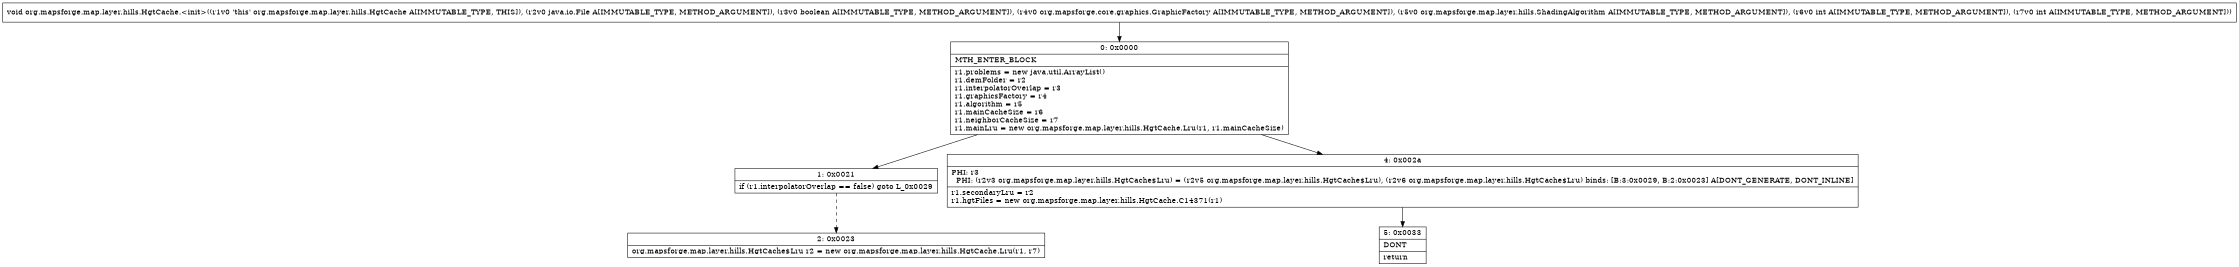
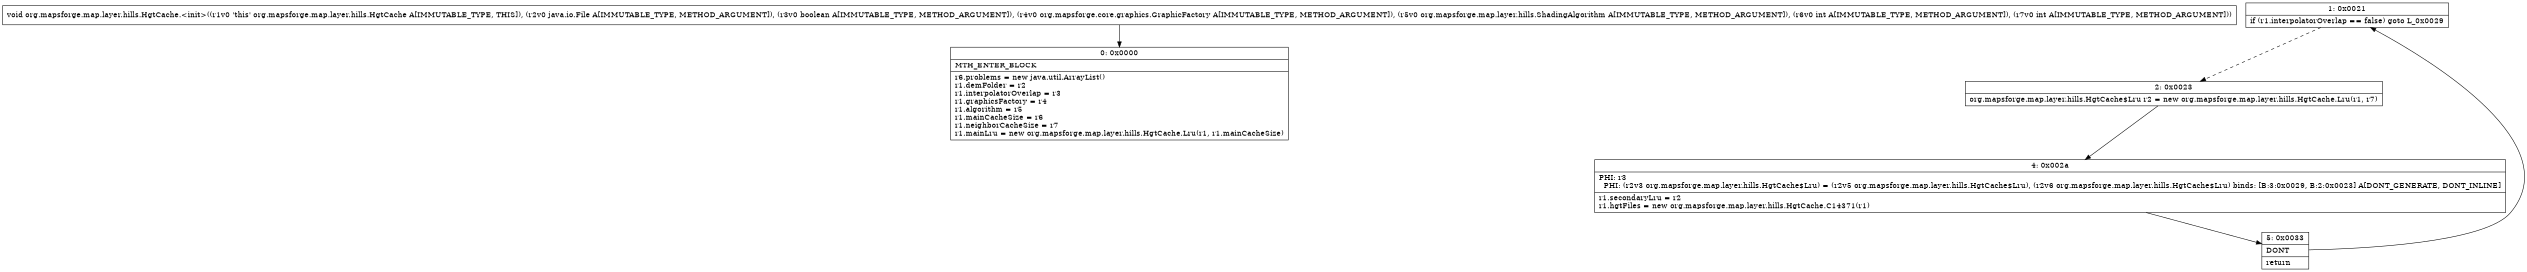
node "0: 0x0000": text "r1.problems = new java.util.ArrayList()" -> "r6.problems = new java.util.ArrayList()"
edge "0: 0x0000" -> "4: 0x002a": now "2: 0x0023" -> "4: 0x002a"
edge "0: 0x0000" -> "1: 0x0021": now "5: 0x0033" -> "1: 0x0021"
